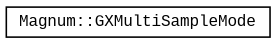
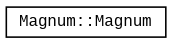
node "Magnum::GXMultiSampleMode": label "Magnum::GXMultiSampleMode" -> "Magnum::Magnum"
